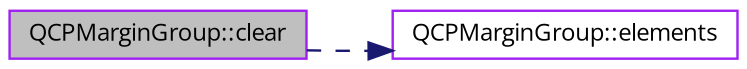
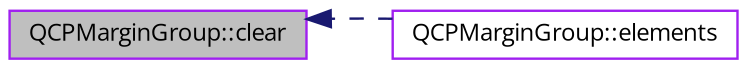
edge "QCPMarginGroup::clear" -> "QCPMarginGroup::elements": reversed
